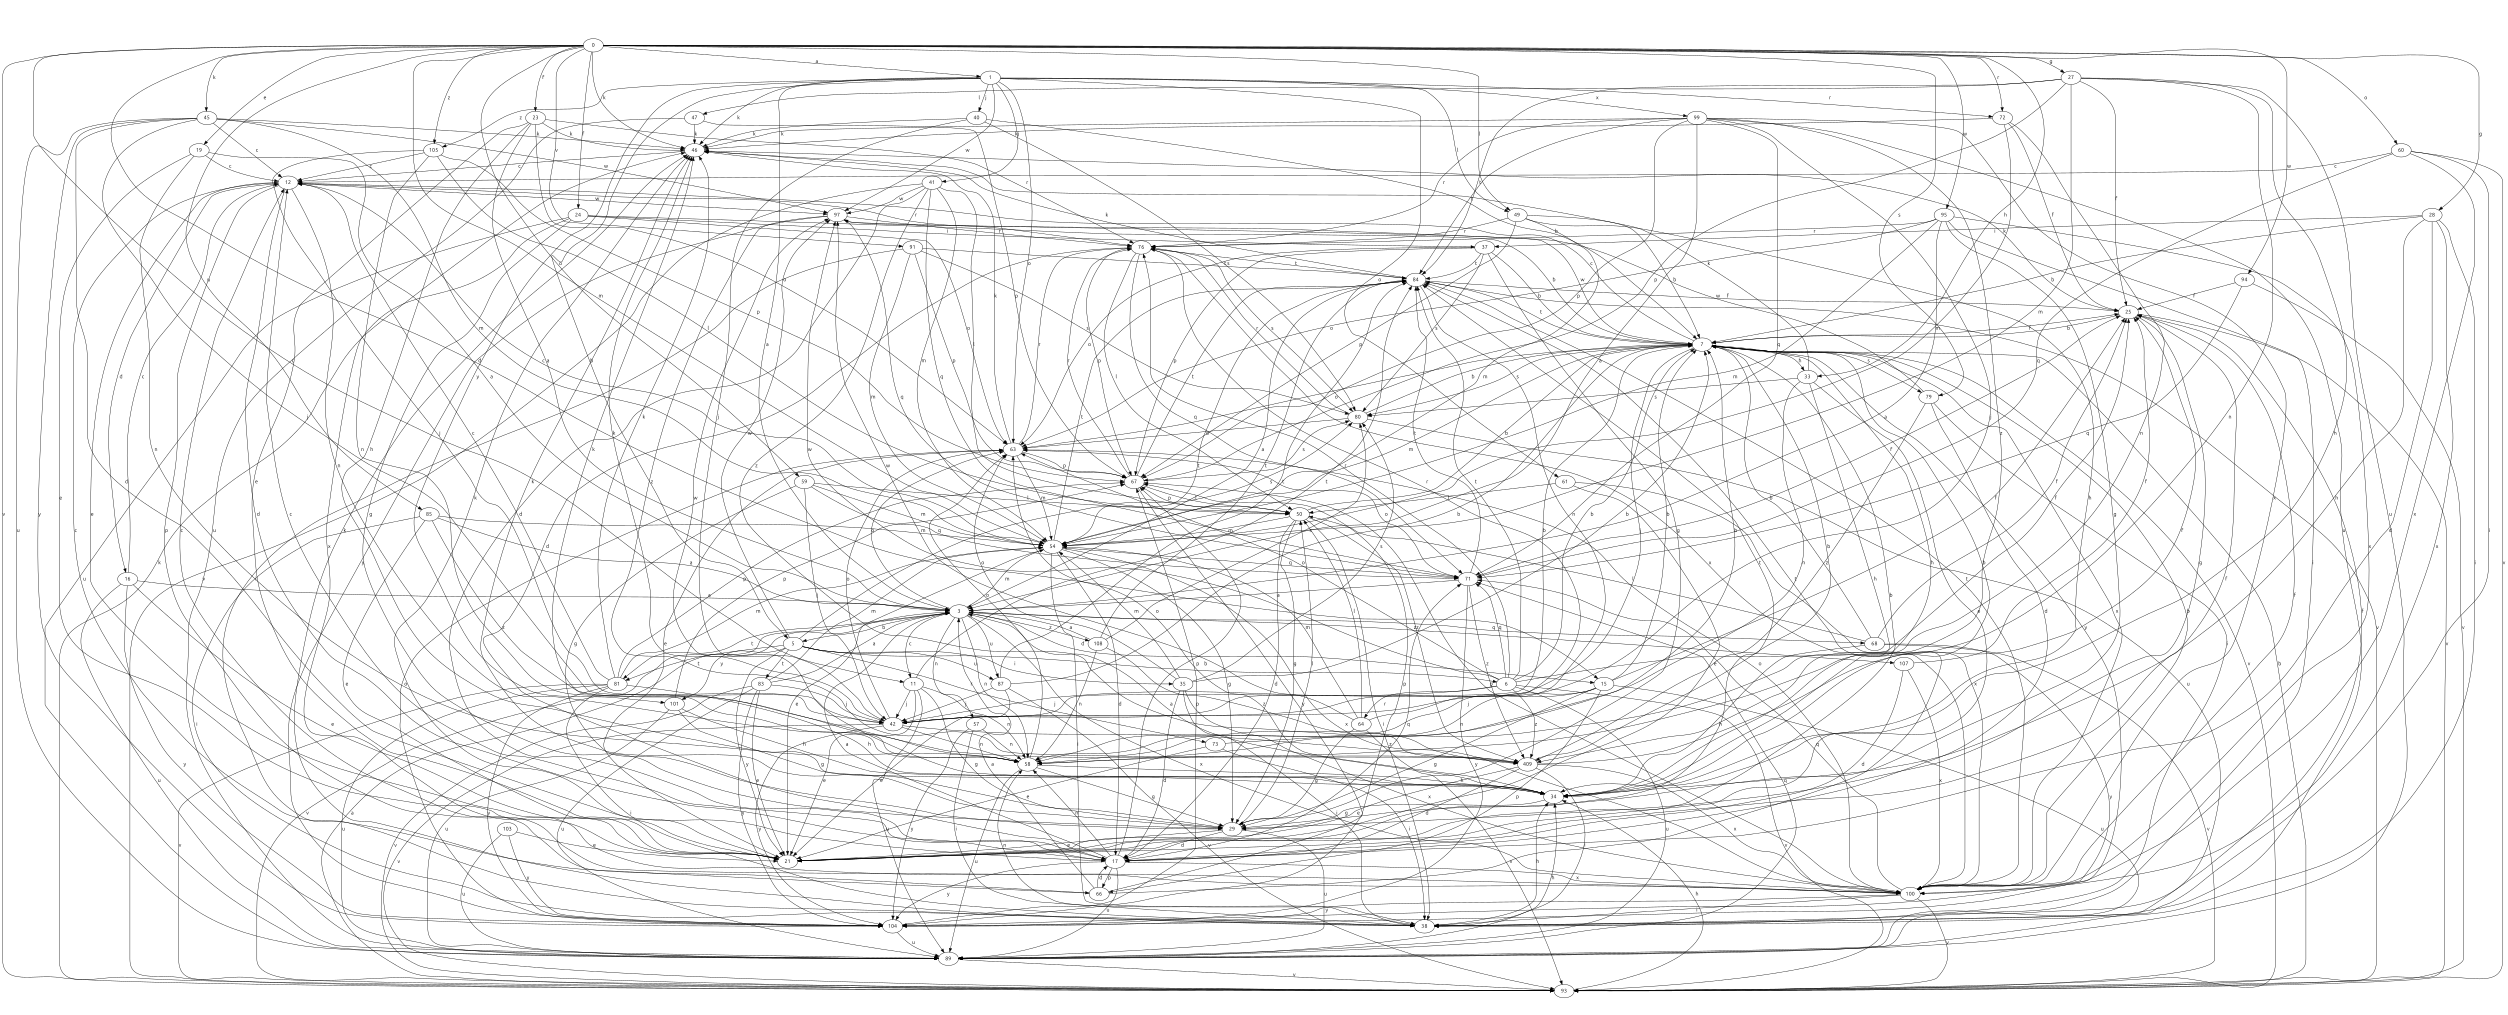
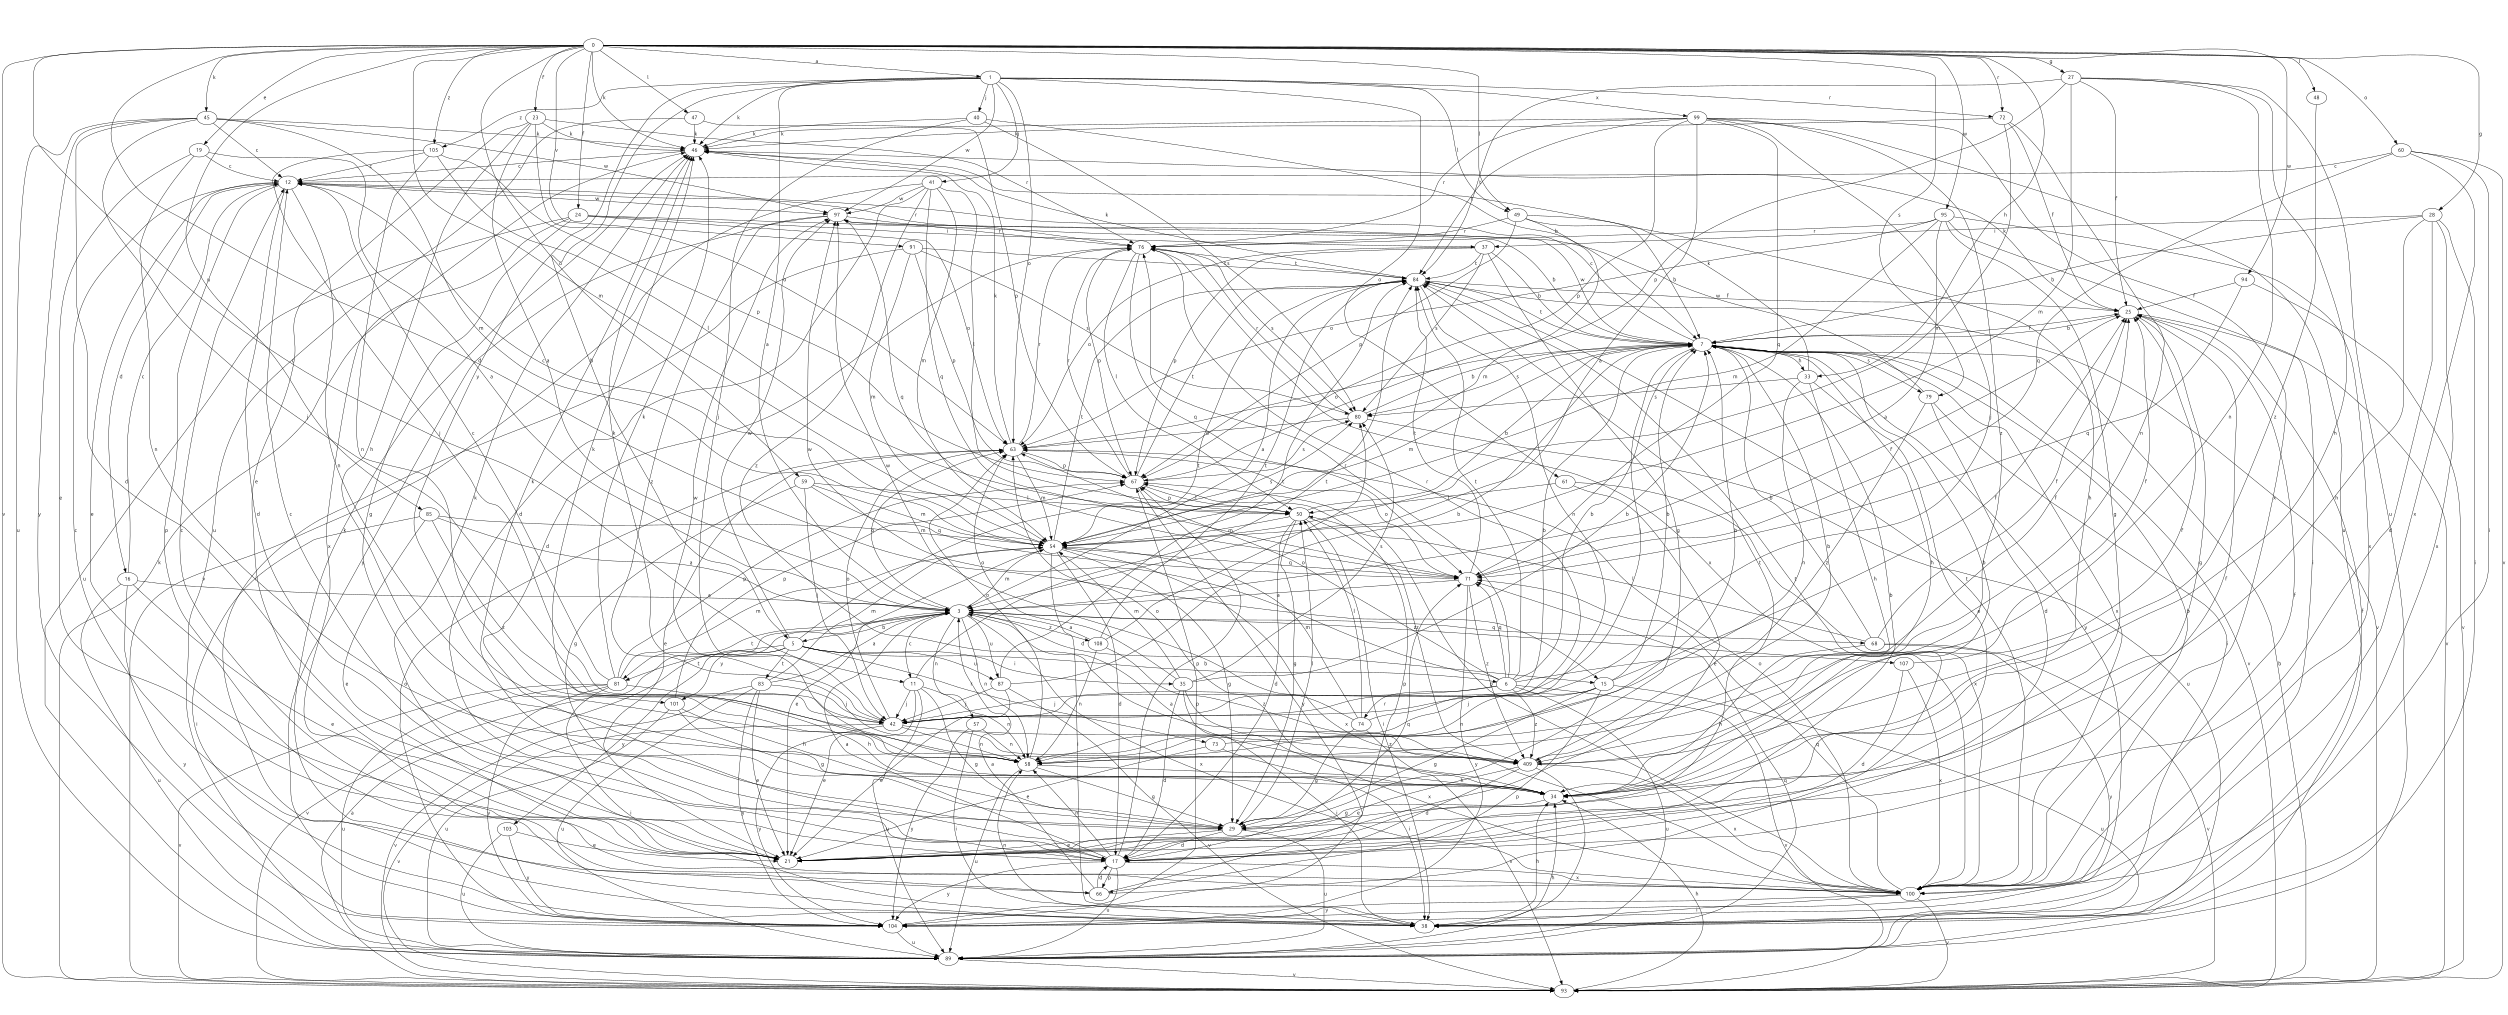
edge "27" -> "47": now "0" -> "47"
node "48": added
node "64": label "64" -> "74"
edge "5" -> "21": now "5" -> "103"
